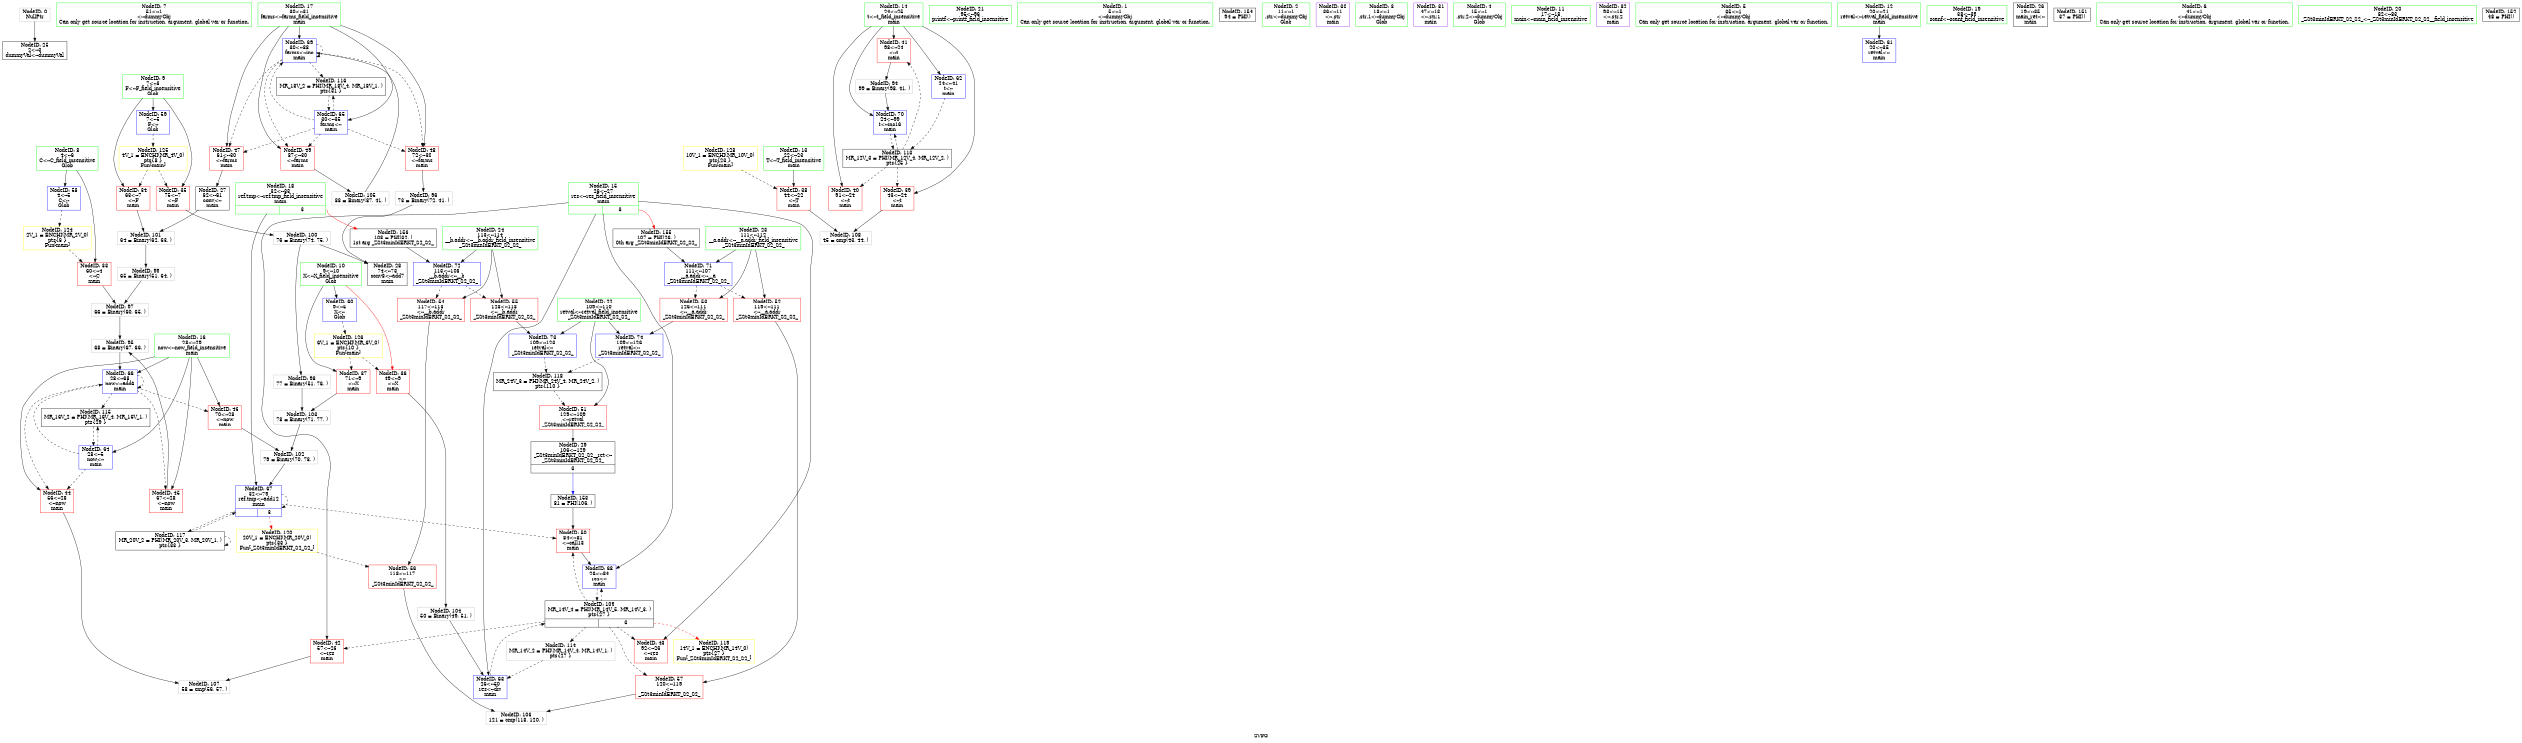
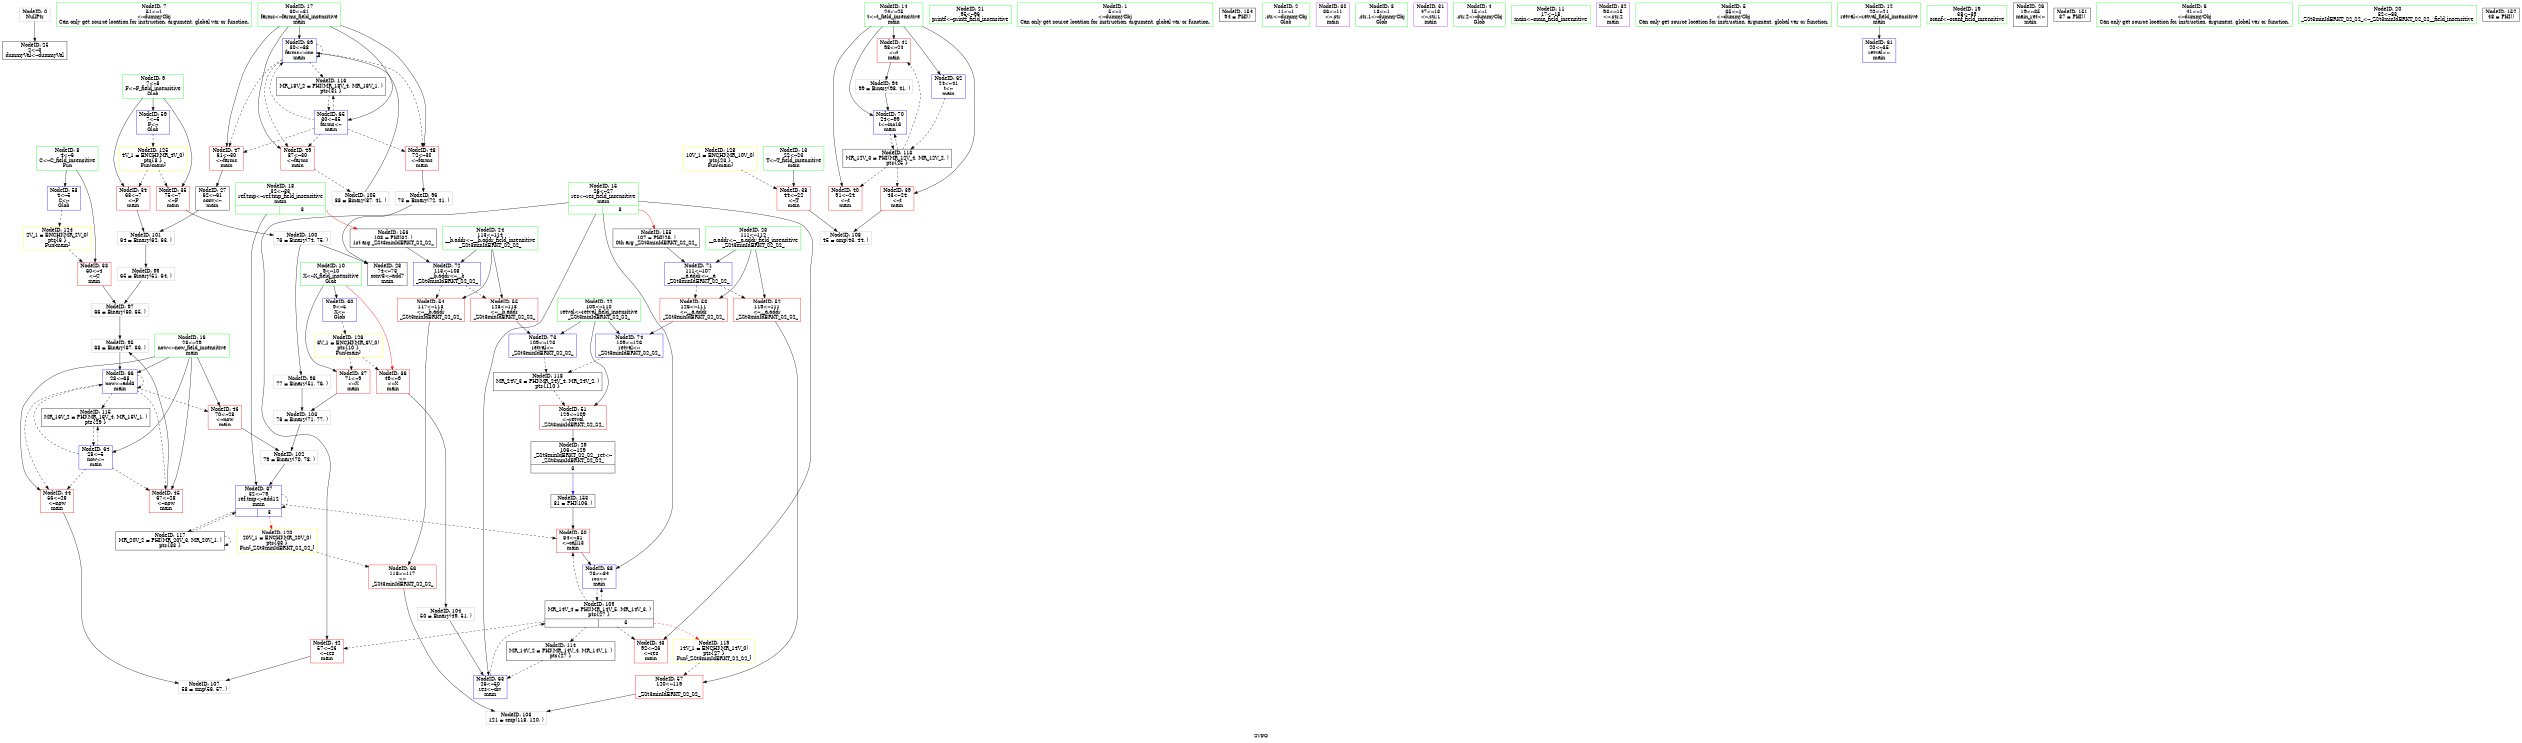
node "NodeID: 8": text "Glob" -> "Fun"
edge "NodeID: 49" -> "NodeID: 105": style solid -> dashed
edge "NodeID: 64" -> "NodeID: 45": added
node "NodeID: 114": color grey -> black
edge "NodeID: 109" -> "NodeID: 57": now "NodeID: 119" -> "NodeID: 57"
